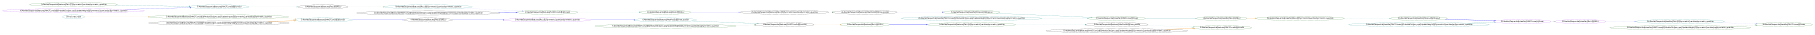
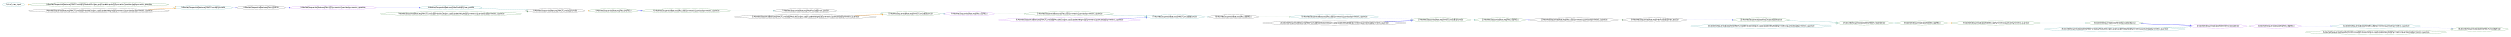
node "14 AlexNet/Sequential[features]/ReLU[7]/RELU": added
